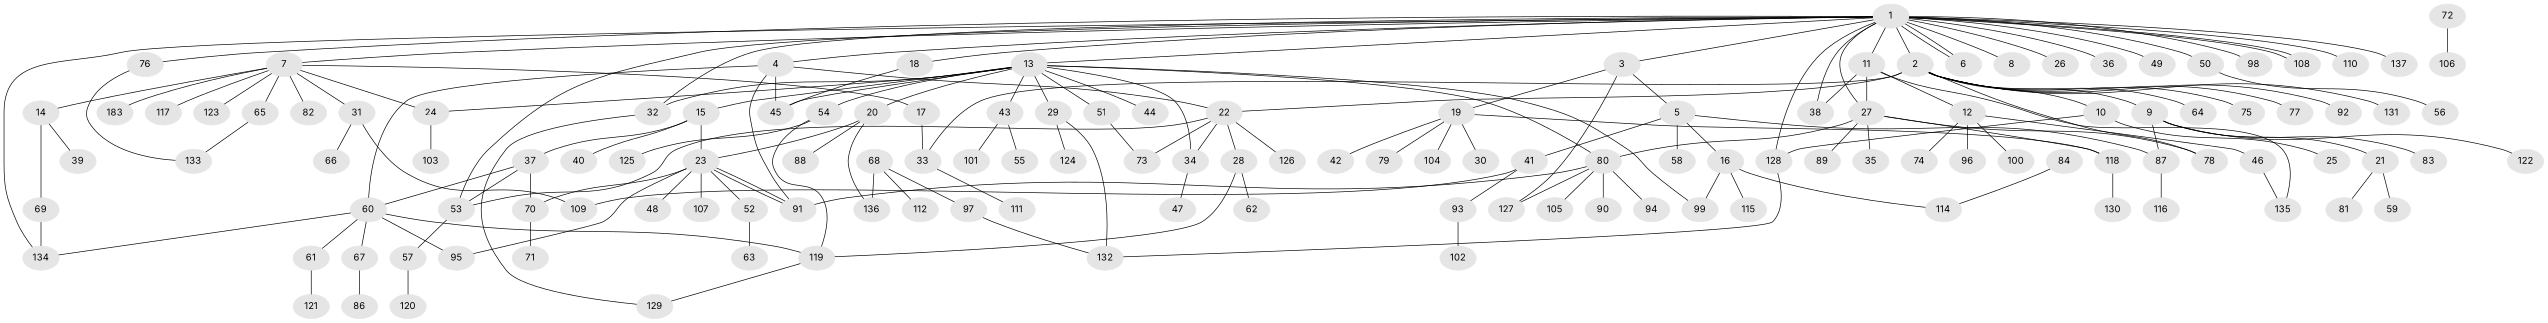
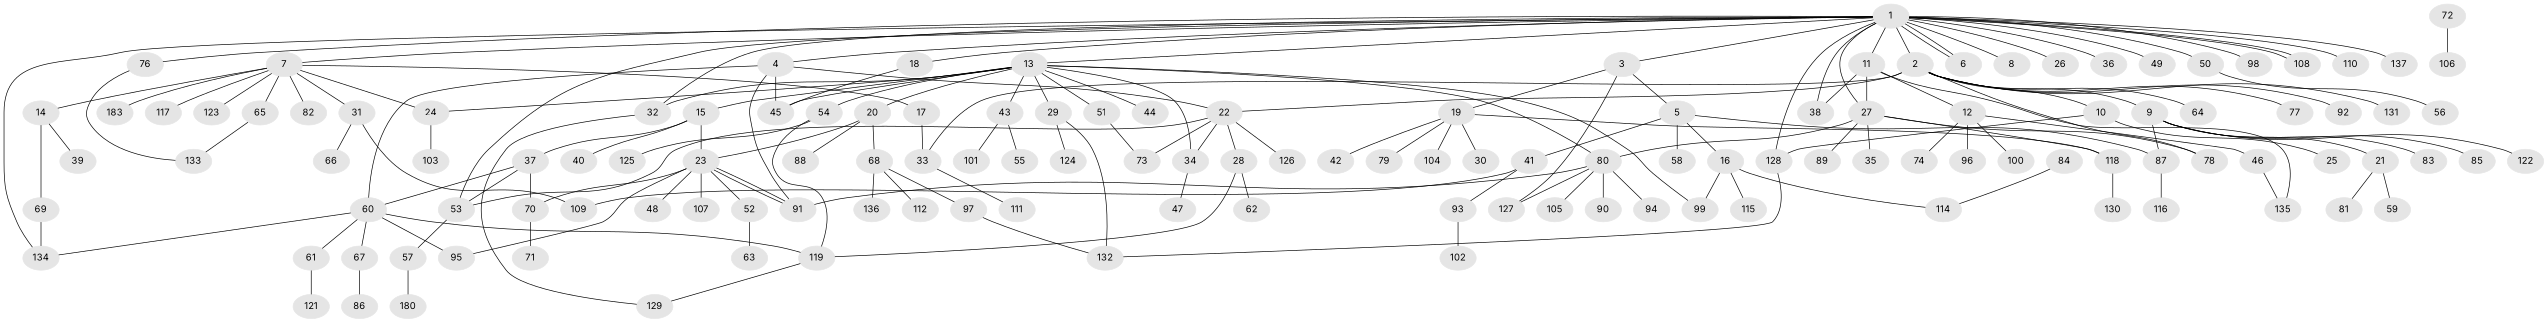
node "75": removed
edge "20" -- "136": now "20" -- "68"
node "85": added
node "120": label "120" -> "180"
